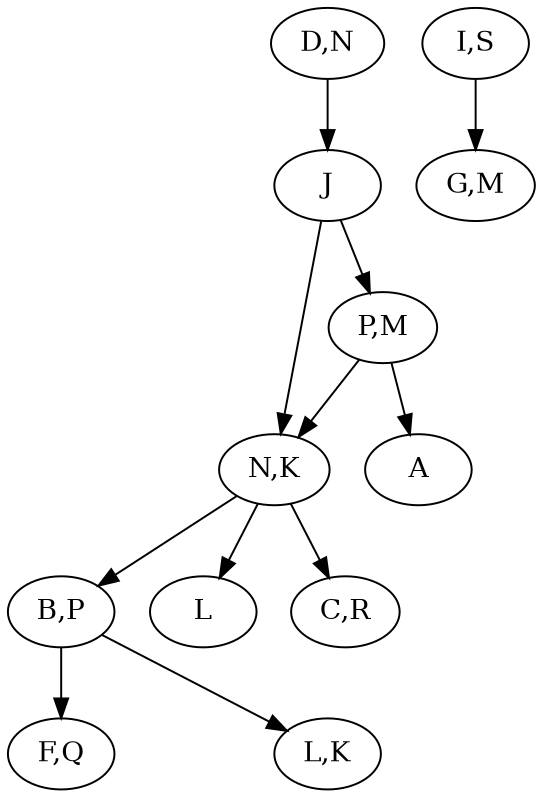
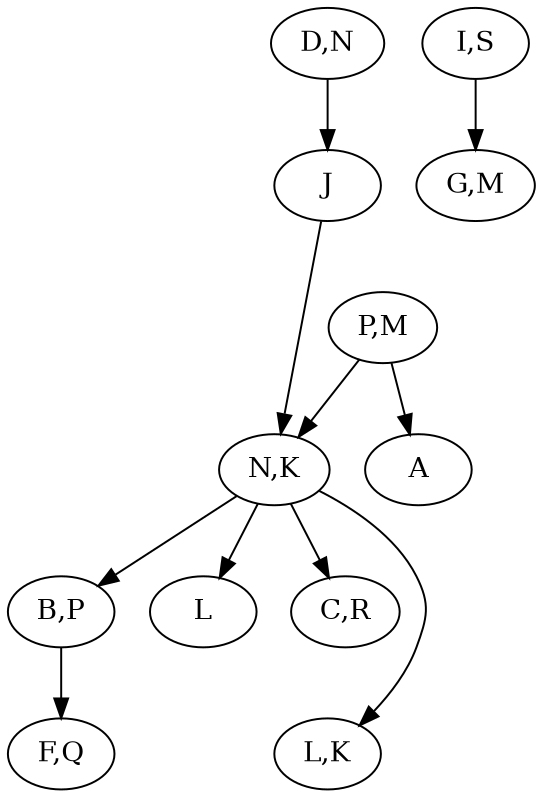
edge "J" -> "P,M": removed
edge "B,P" -> "L,K": now "N,K" -> "L,K"
